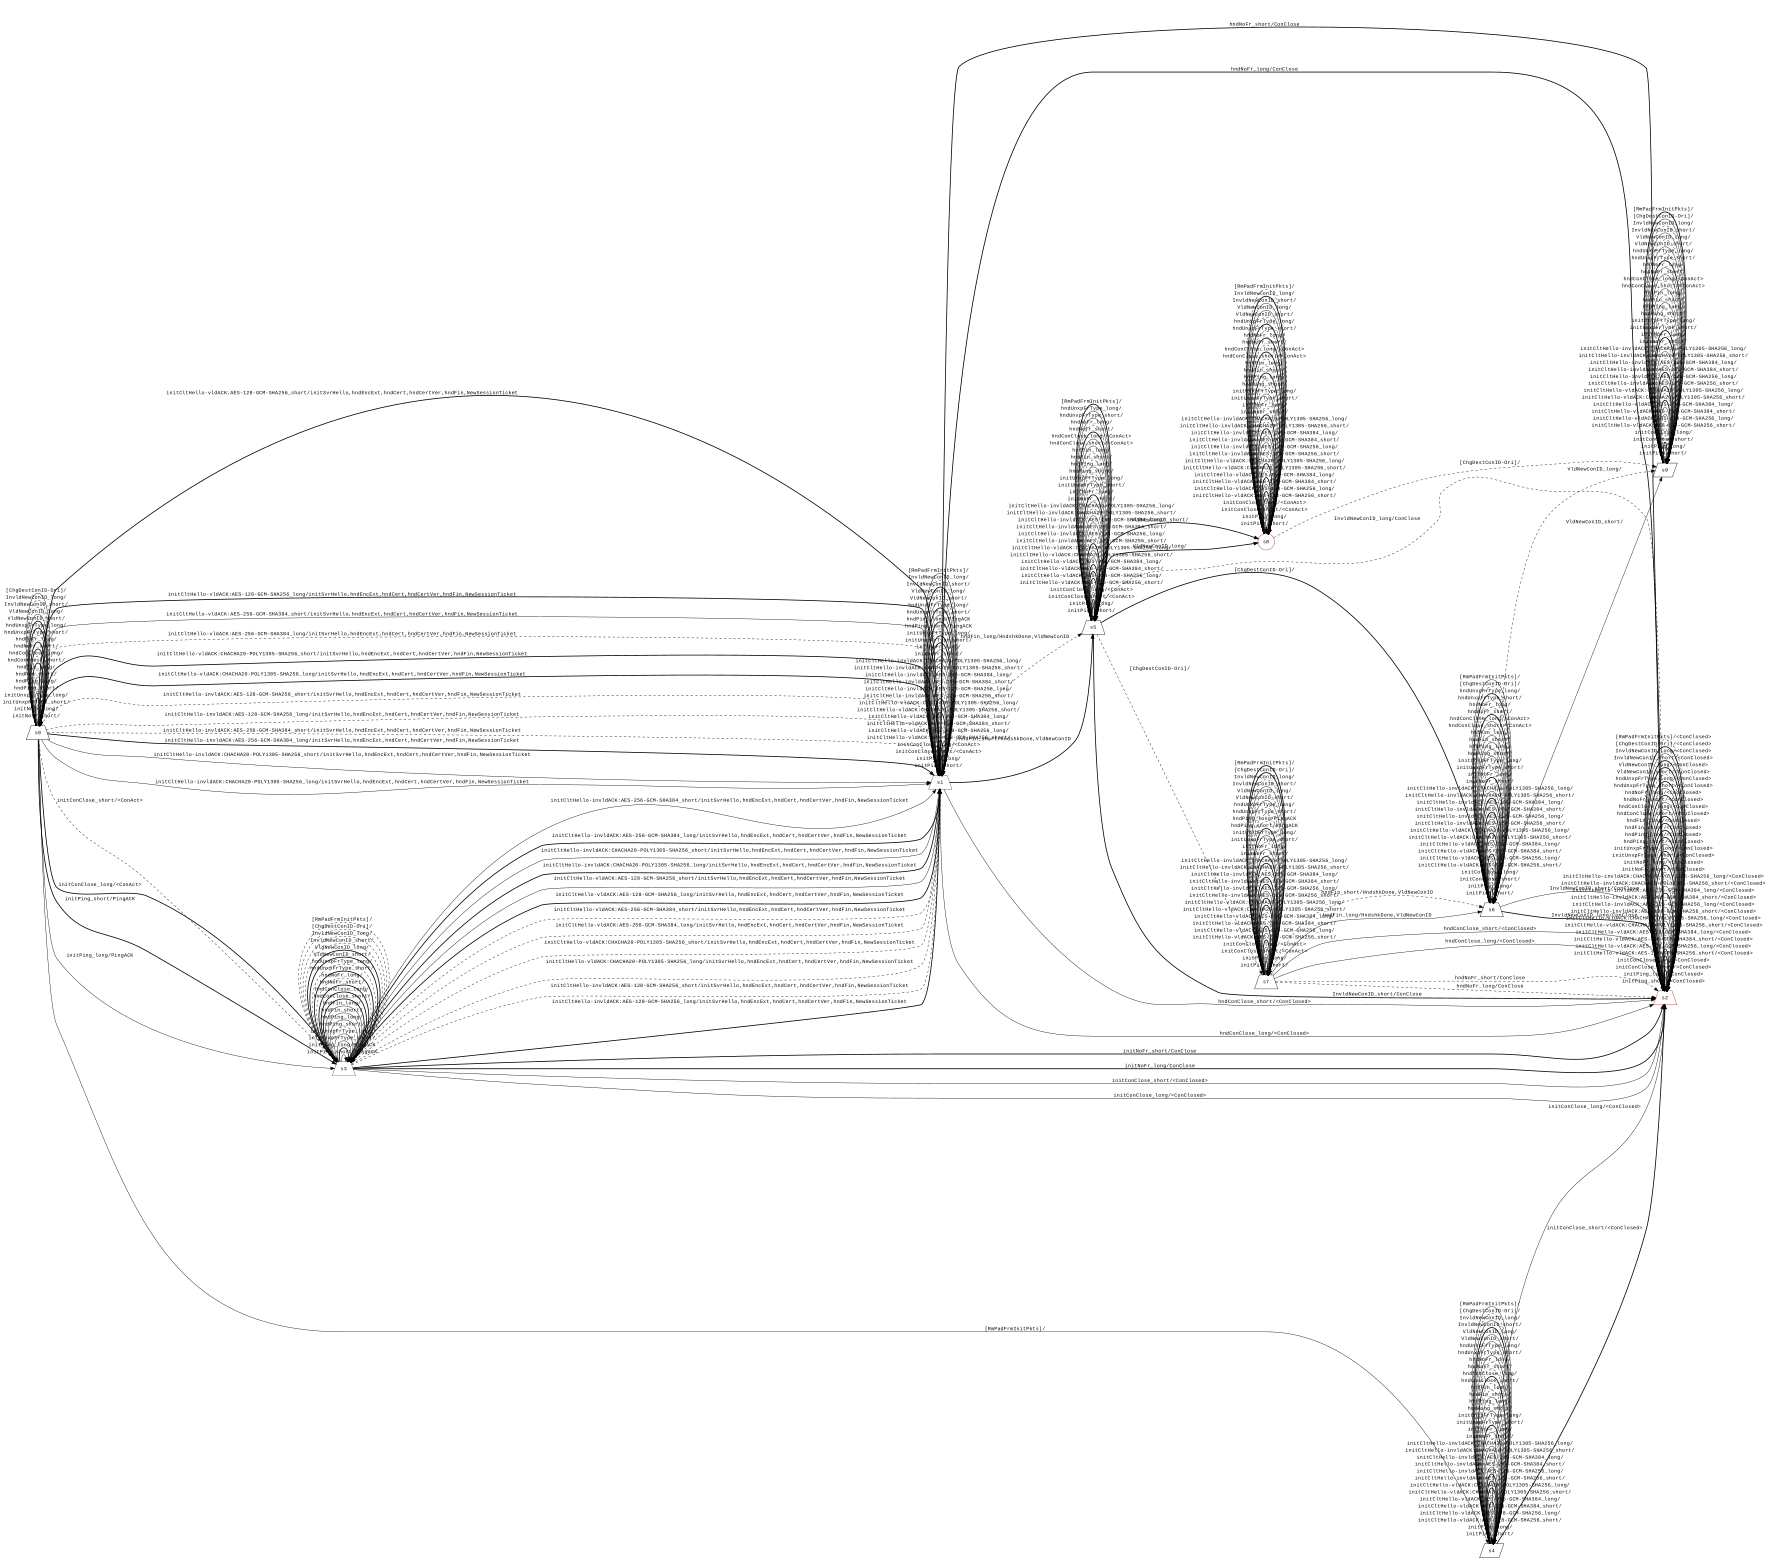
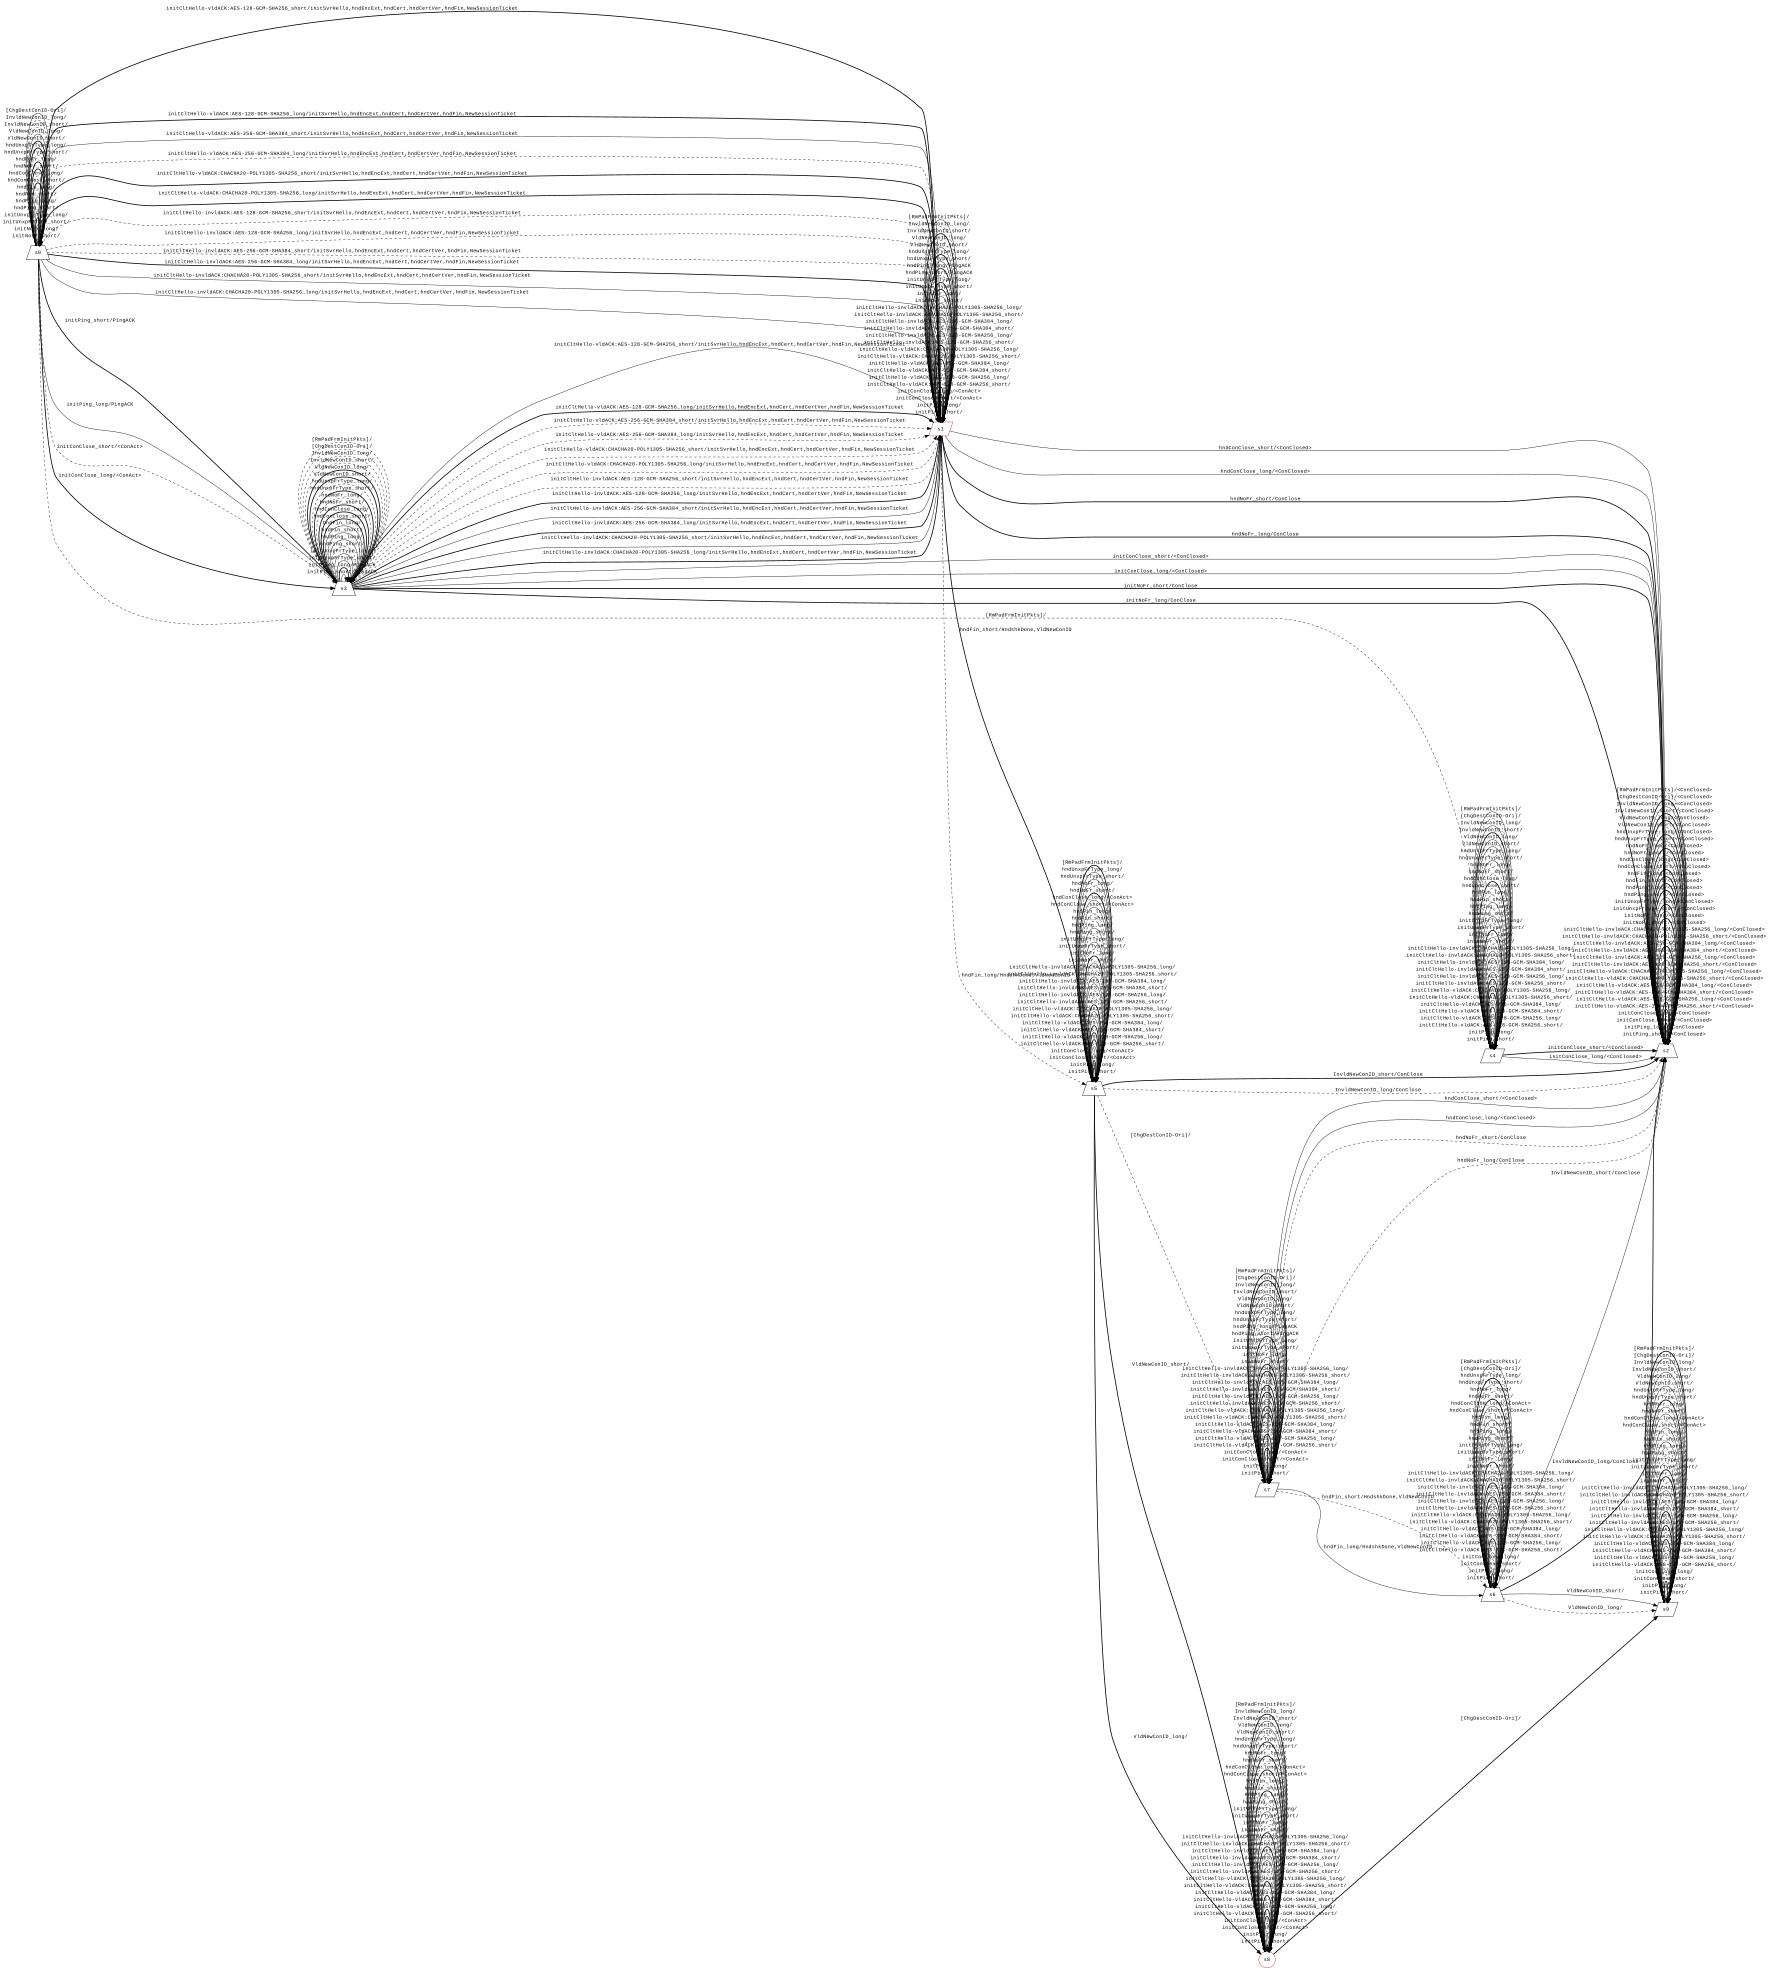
edge "s8" -> "s9": style dashed -> bold
edge "s5" -> "s6": removed, label "[ChgDestConID-Ori]/"
node "s1": shape trapezium -> parallelogram
node "s7": shape trapezium -> parallelogram
node "s2": color brown -> black
node "s3": color brown -> black
edge "s0" -> "s4": style solid -> dashed
